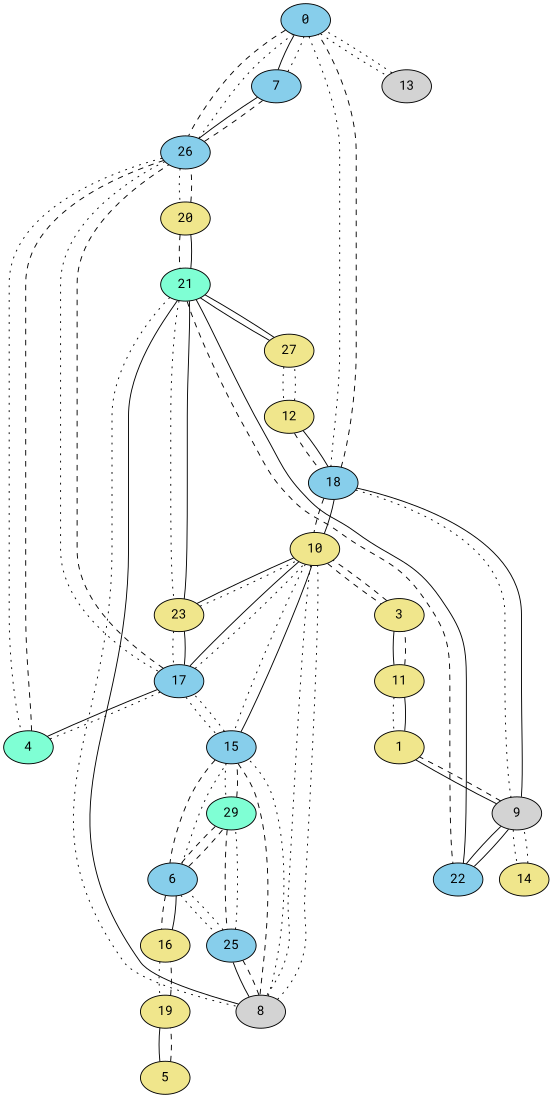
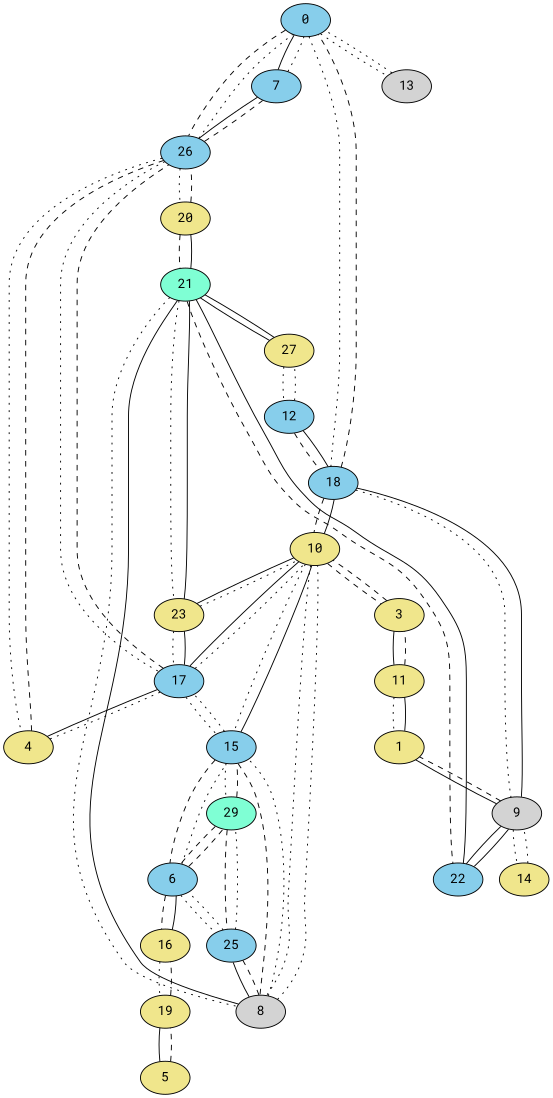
node "12": fillcolor khaki -> skyblue
node "4": fillcolor aquamarine -> khaki
